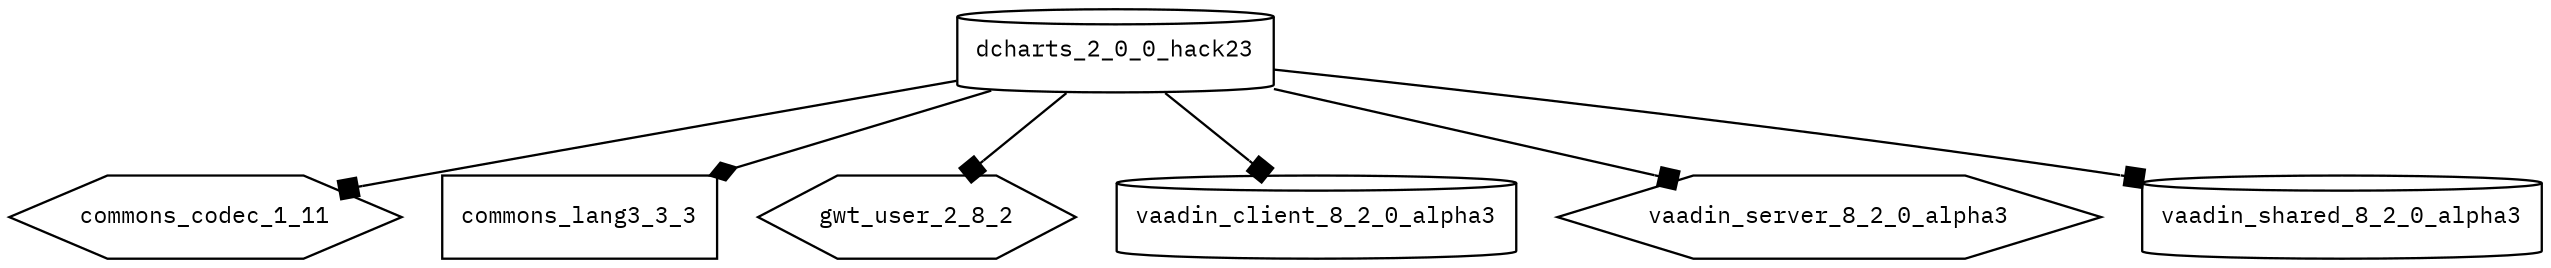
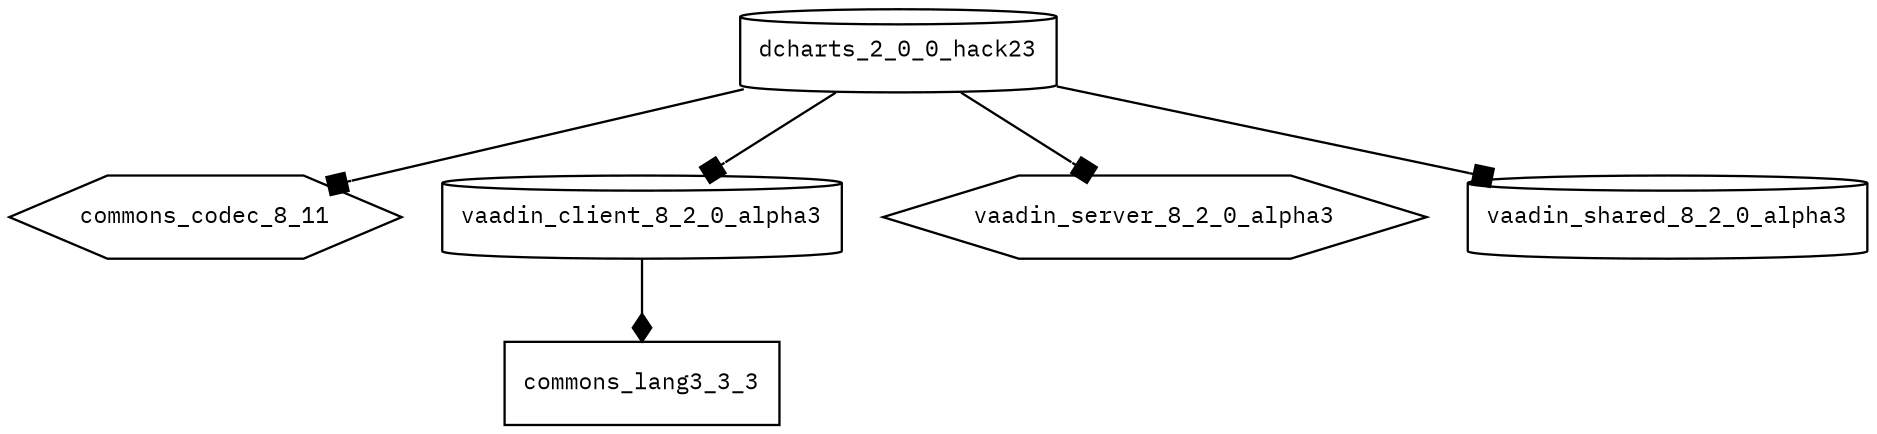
edge "dcharts_2_0_0_hack23" -> "commons_lang3_3_3": now "vaadin_client_8_2_0_alpha3" -> "commons_lang3_3_3"
node "commons_codec_1_11": label "commons_codec_1_11" -> "commons_codec_8_11"
node "gwt_user_2_8_2": removed
